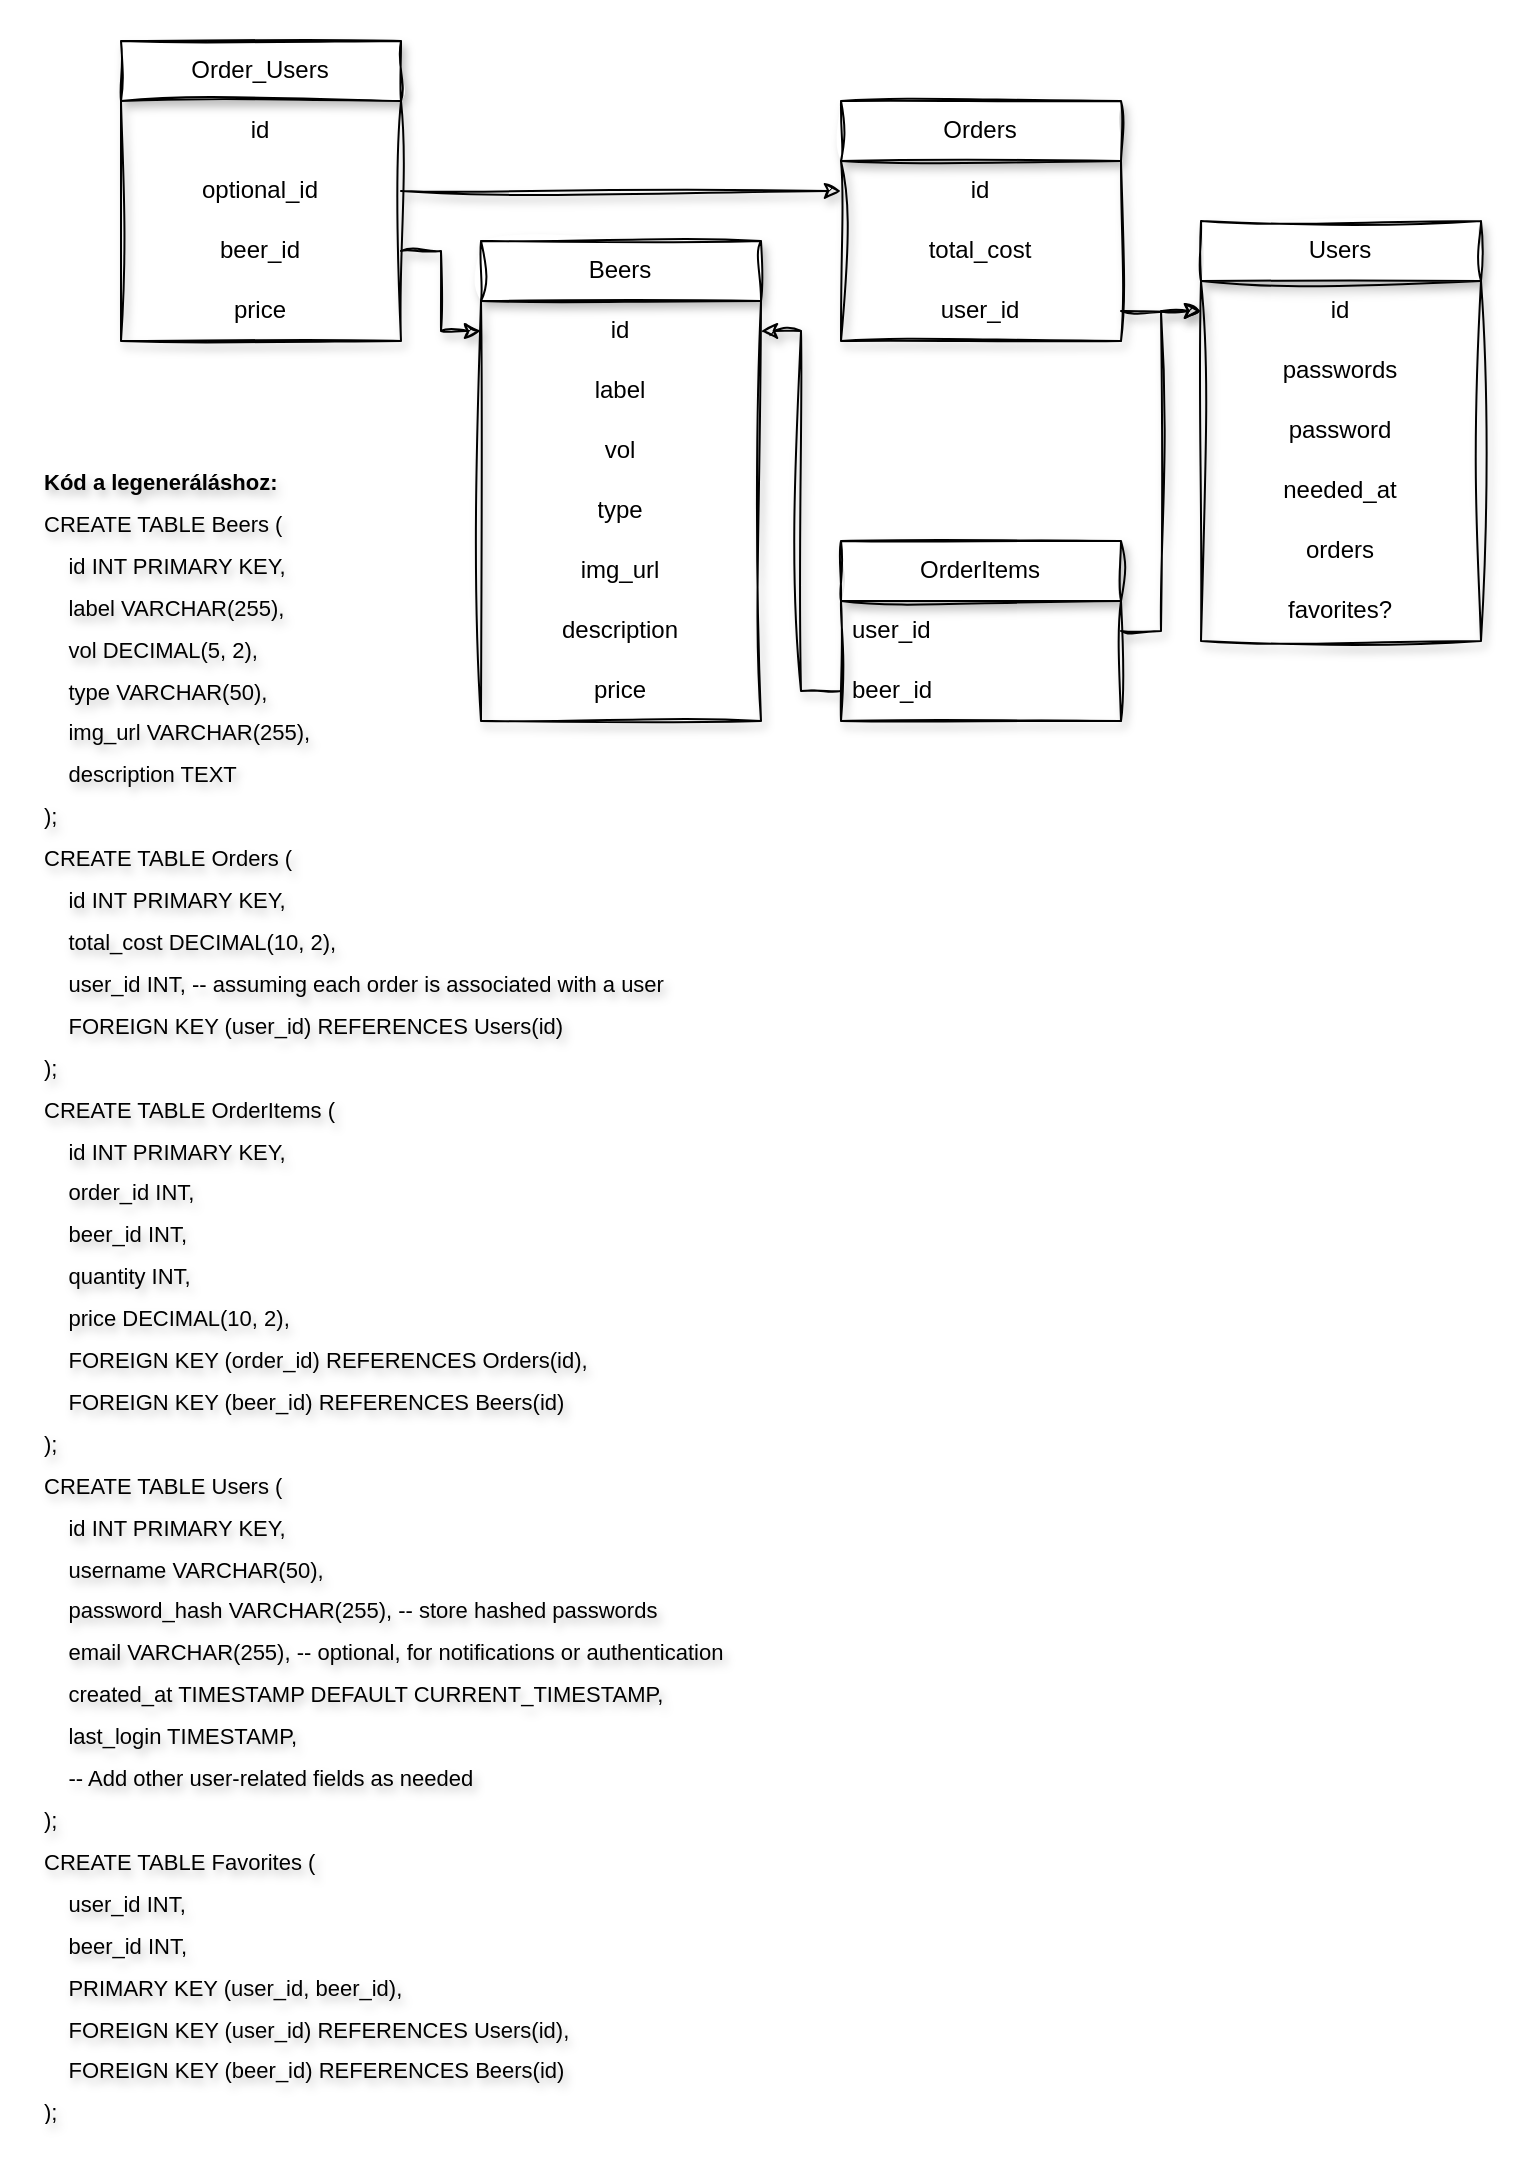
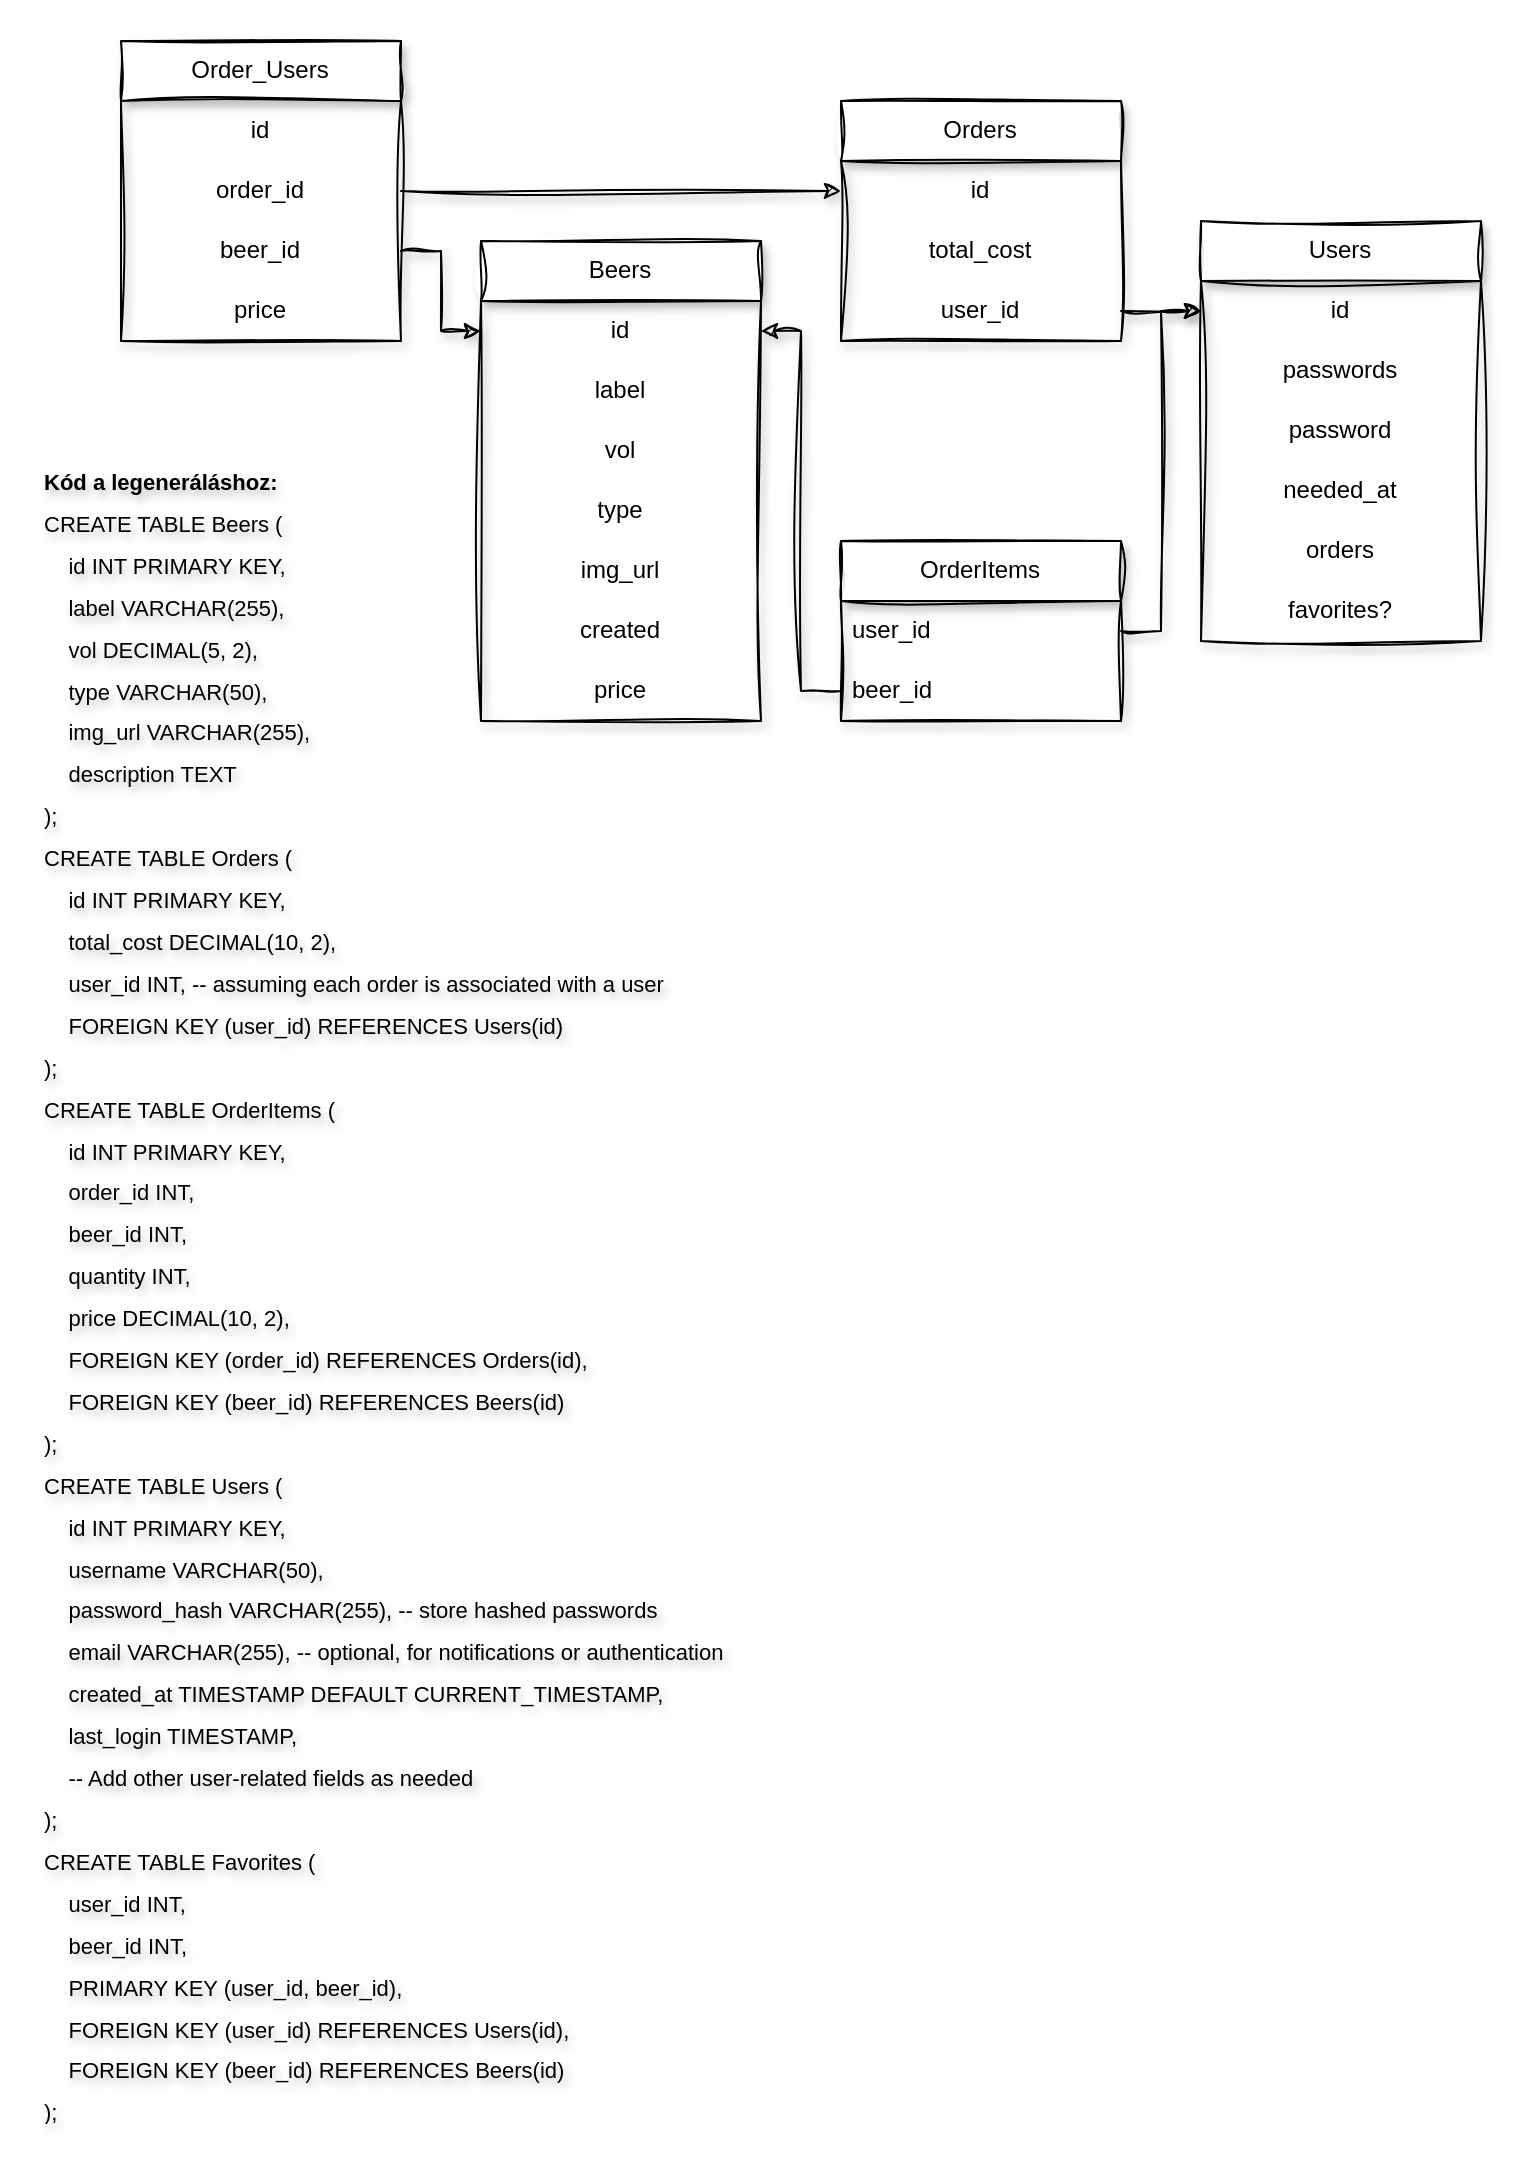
node "optional_id": label "optional_id" -> "order_id"
node "description": label "description" -> "created"
